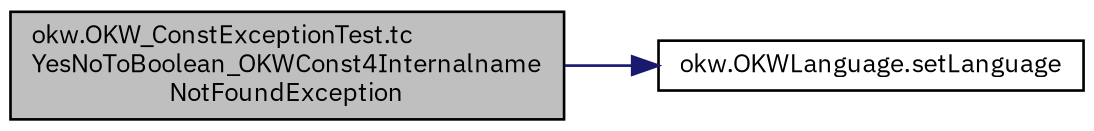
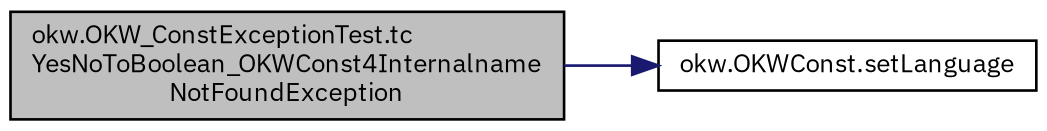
node "okw.OKWLanguage.setLanguage": label "okw.OKWLanguage.setLanguage" -> "okw.OKWConst.setLanguage"
